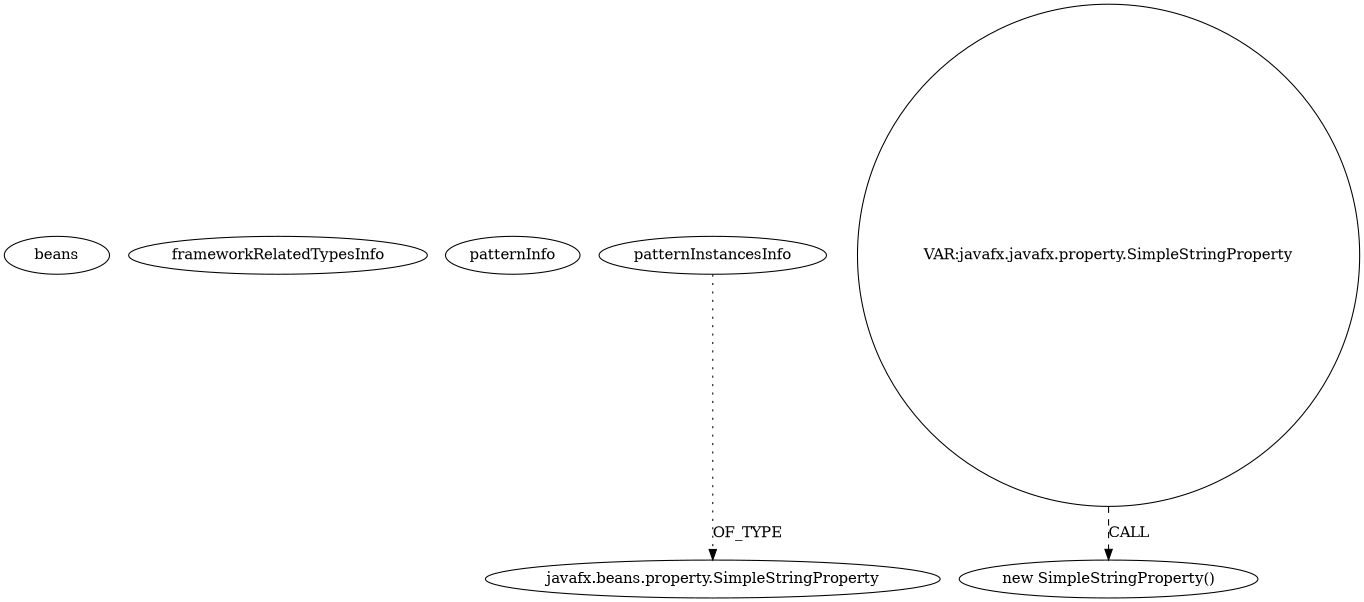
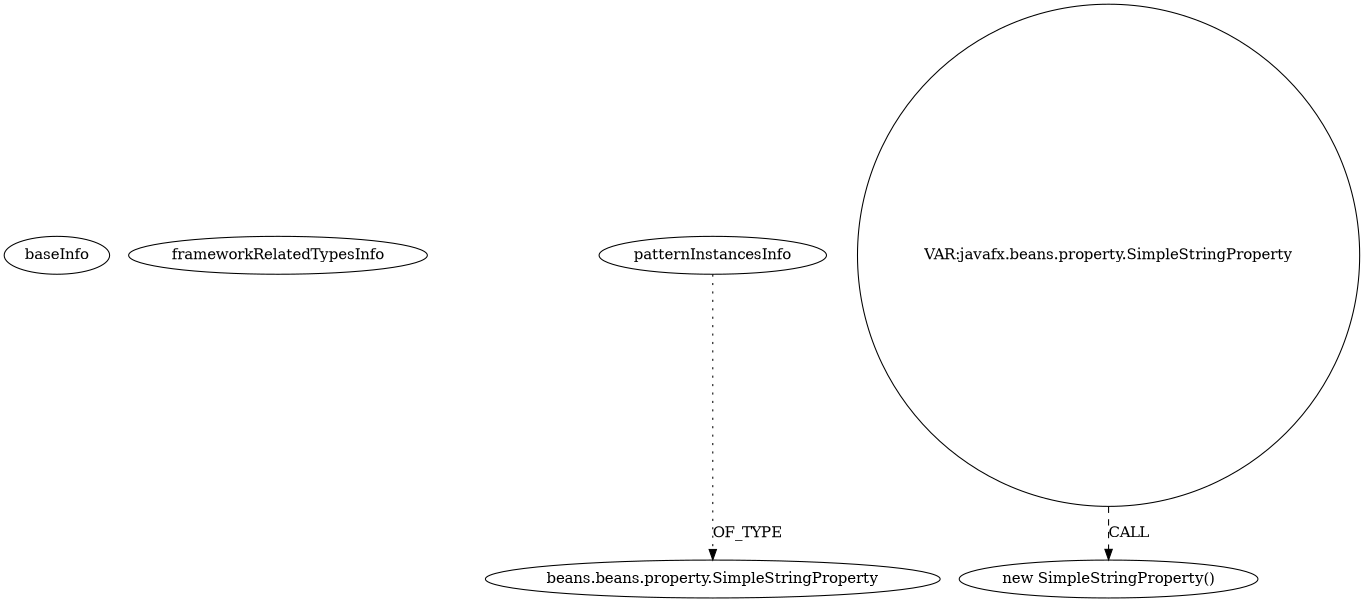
node "beans": label "beans" -> "baseInfo"
node "patternInfo": removed
node "VAR:javafx.javafx.property.SimpleStringProperty": label "VAR:javafx.javafx.property.SimpleStringProperty" -> "VAR:javafx.beans.property.SimpleStringProperty"
node "javafx.beans.property.SimpleStringProperty": label "javafx.beans.property.SimpleStringProperty" -> "beans.beans.property.SimpleStringProperty"
